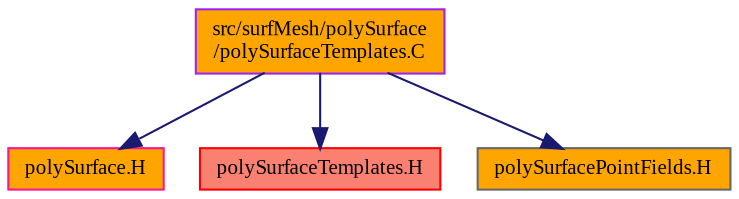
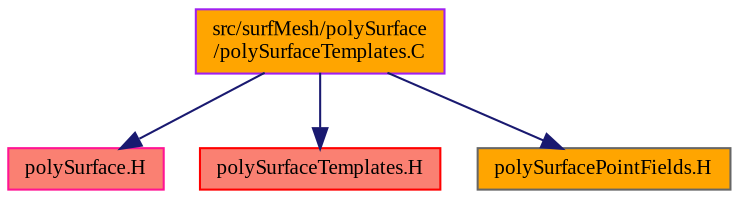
node "polySurface.H": fillcolor orange -> salmon
